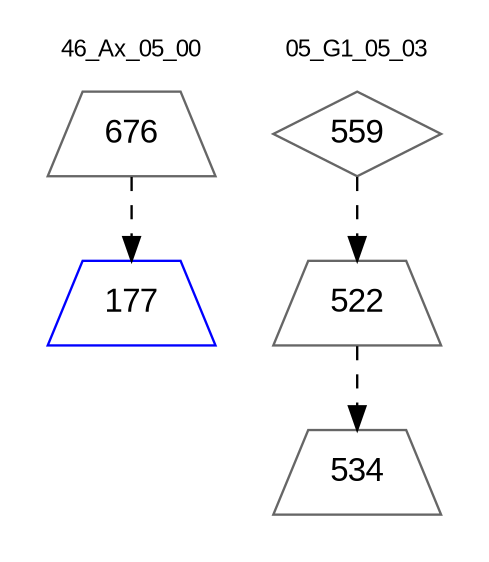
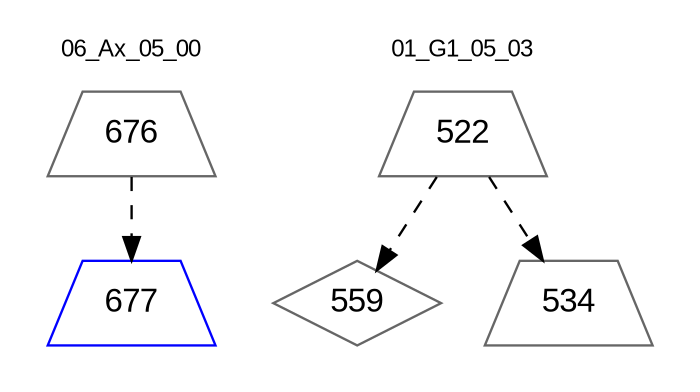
cluster "46_Ax_05_00": label "46_Ax_05_00" -> "06_Ax_05_00"
cluster "05_G1_05_03": label "05_G1_05_03" -> "01_G1_05_03"
edge "559" -> "522": reversed
node "177": label "177" -> "677"
